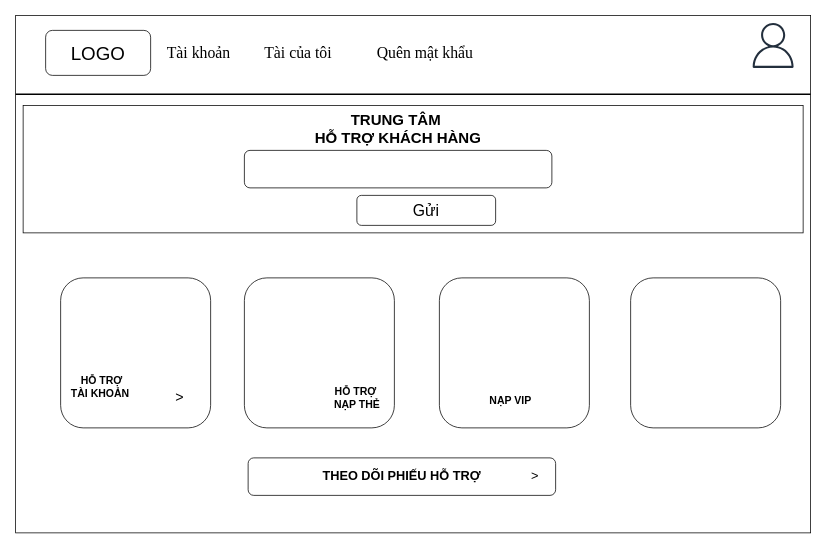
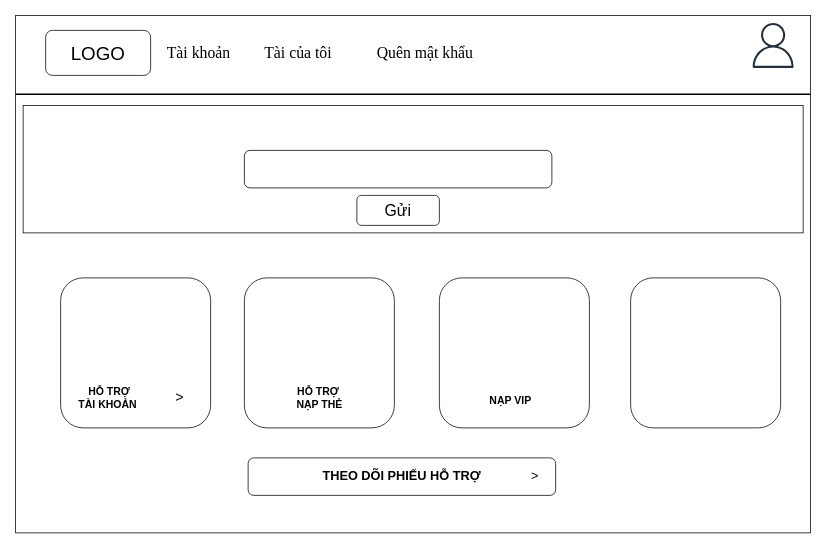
node "TRUNG TÂM HỖ TRỢ KHÁCH HÀNG": removed
node "Gửi": size 139x30 -> 83x30
node "HỖ TRỢ TÀI KHOẢN": moved (102, 387) -> (109, 398)
node "HỖ TRỢ NẠP THẺ": moved (357, 398) -> (319, 398)
